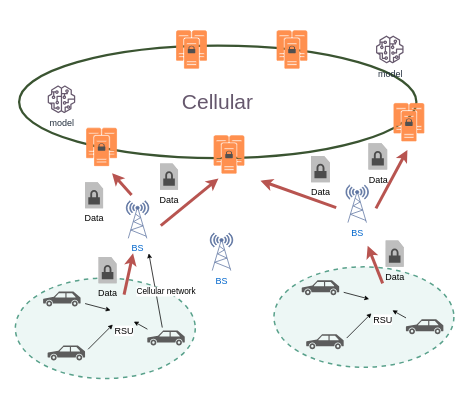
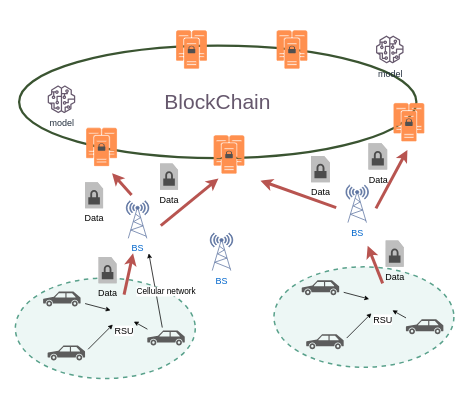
node "Cellular": label "Cellular" -> "BlockChain"
